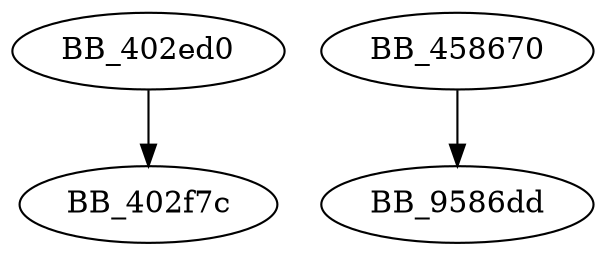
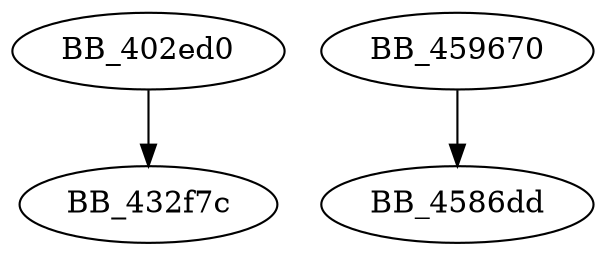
node "BB_458670": label "BB_458670" -> "BB_459670"
node "BB_402f7c": label "BB_402f7c" -> "BB_432f7c"
node "BB_9586dd": label "BB_9586dd" -> "BB_4586dd"
